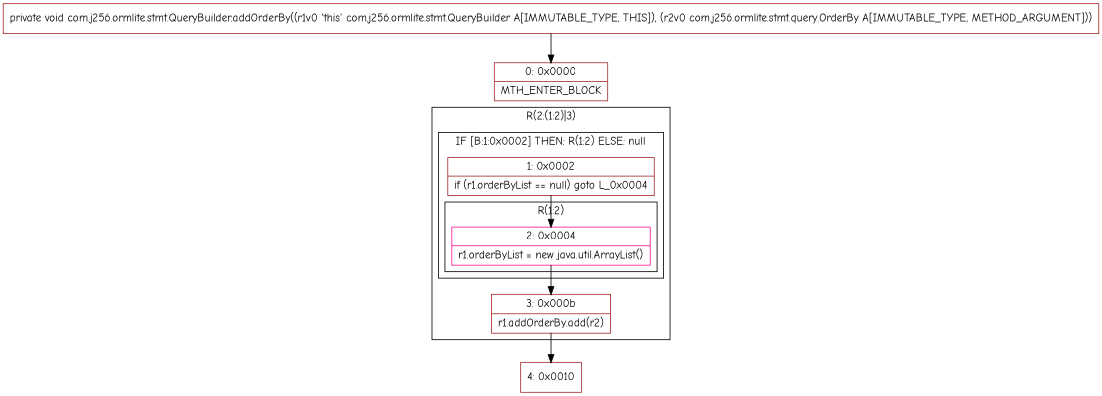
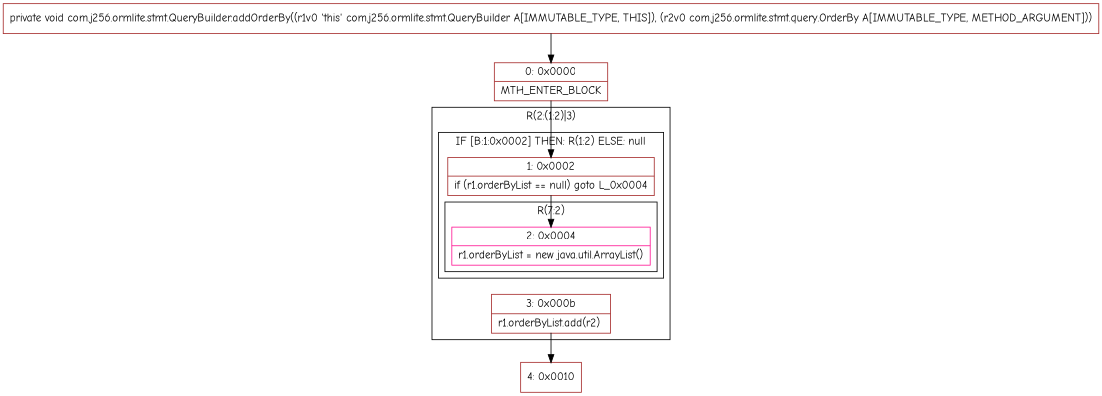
edge "0: 0x0000" -> "1: 0x0002": added
cluster "R(1:2)": label "R(1:2)" -> "R(7:2)"
edge "2: 0x0004" -> "3: 0x000b": removed
node "3: 0x000b": text "r1.addOrderBy.add(r2)" -> "r1.orderByList.add(r2)"
